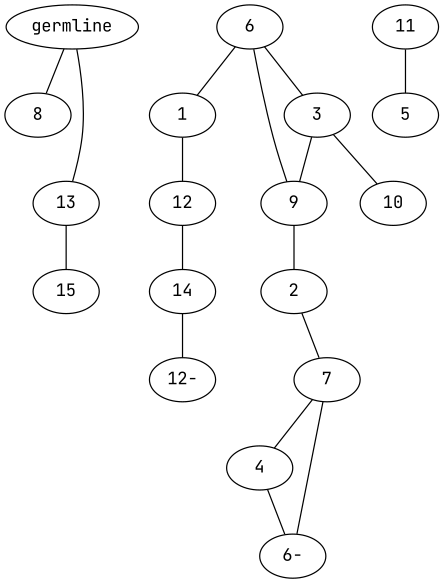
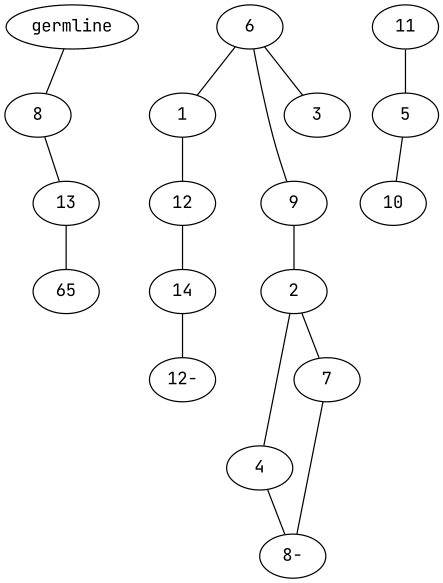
edge "germline" -- "13": now "8" -- "13"
edge "3" -- "9": removed
edge "3" -- "10": now "5" -- "10"
node "15": label "15" -> "65"
edge "7" -- "4": now "2" -- "4"
node "6-": label "6-" -> "8-"
